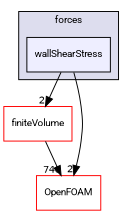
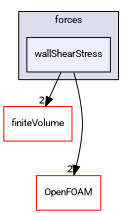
edge "finiteVolume" -> "OpenFOAM": removed
